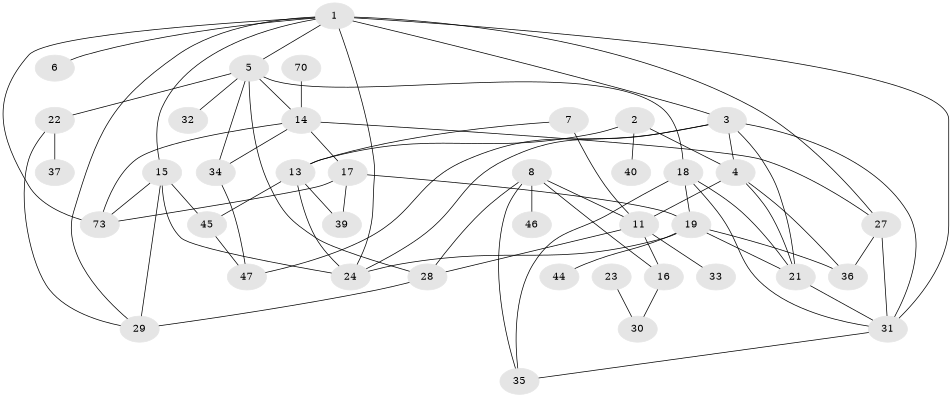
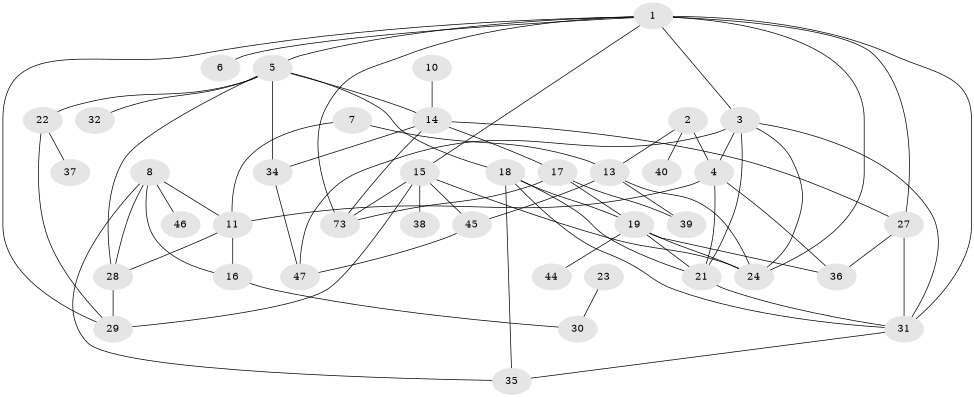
node "70": label "70" -> "10"
node "38": added
node "33": removed
